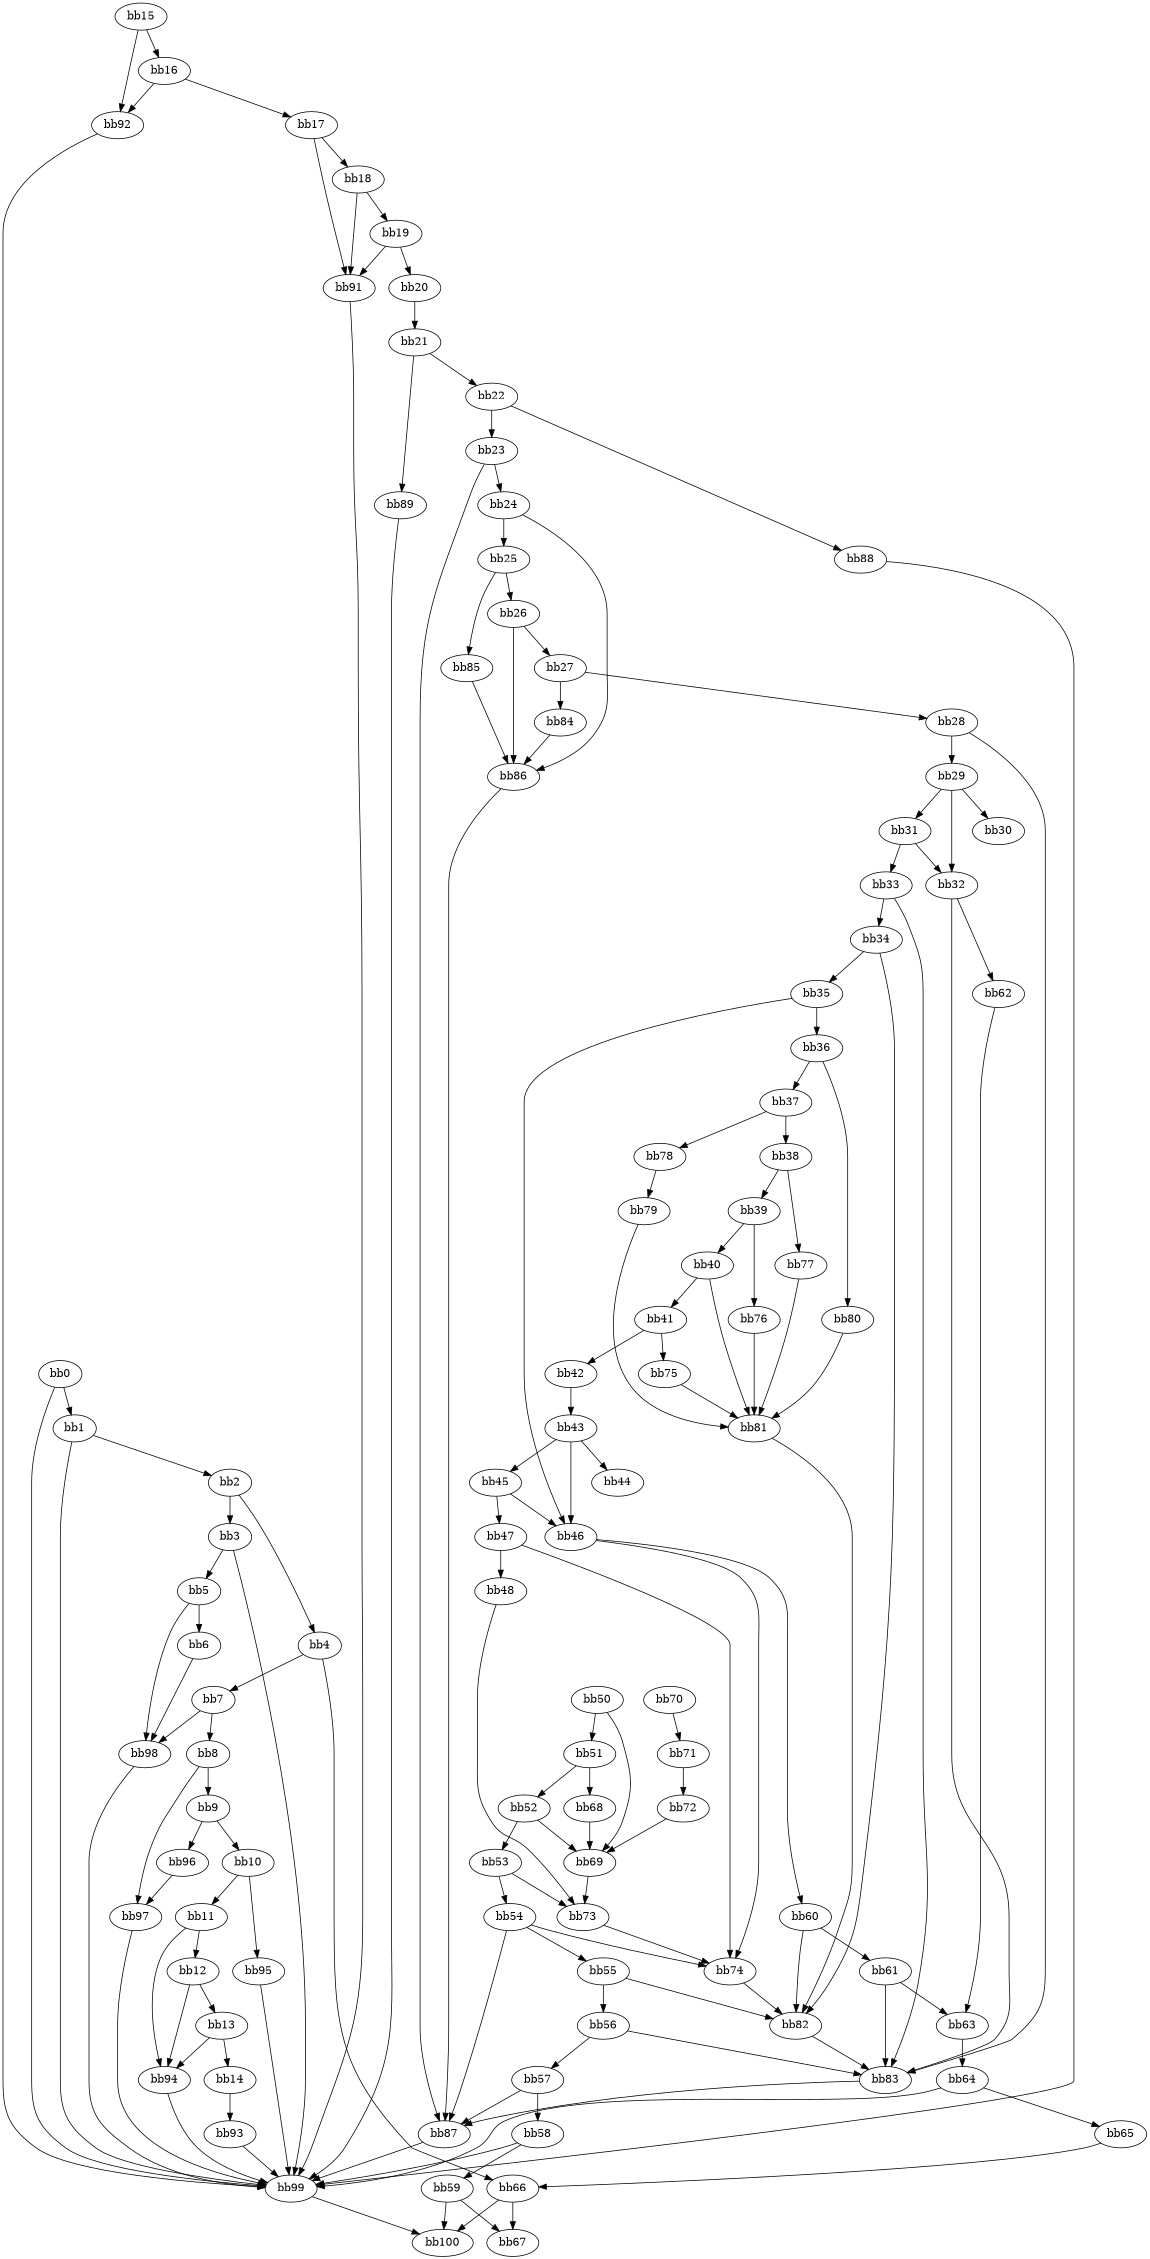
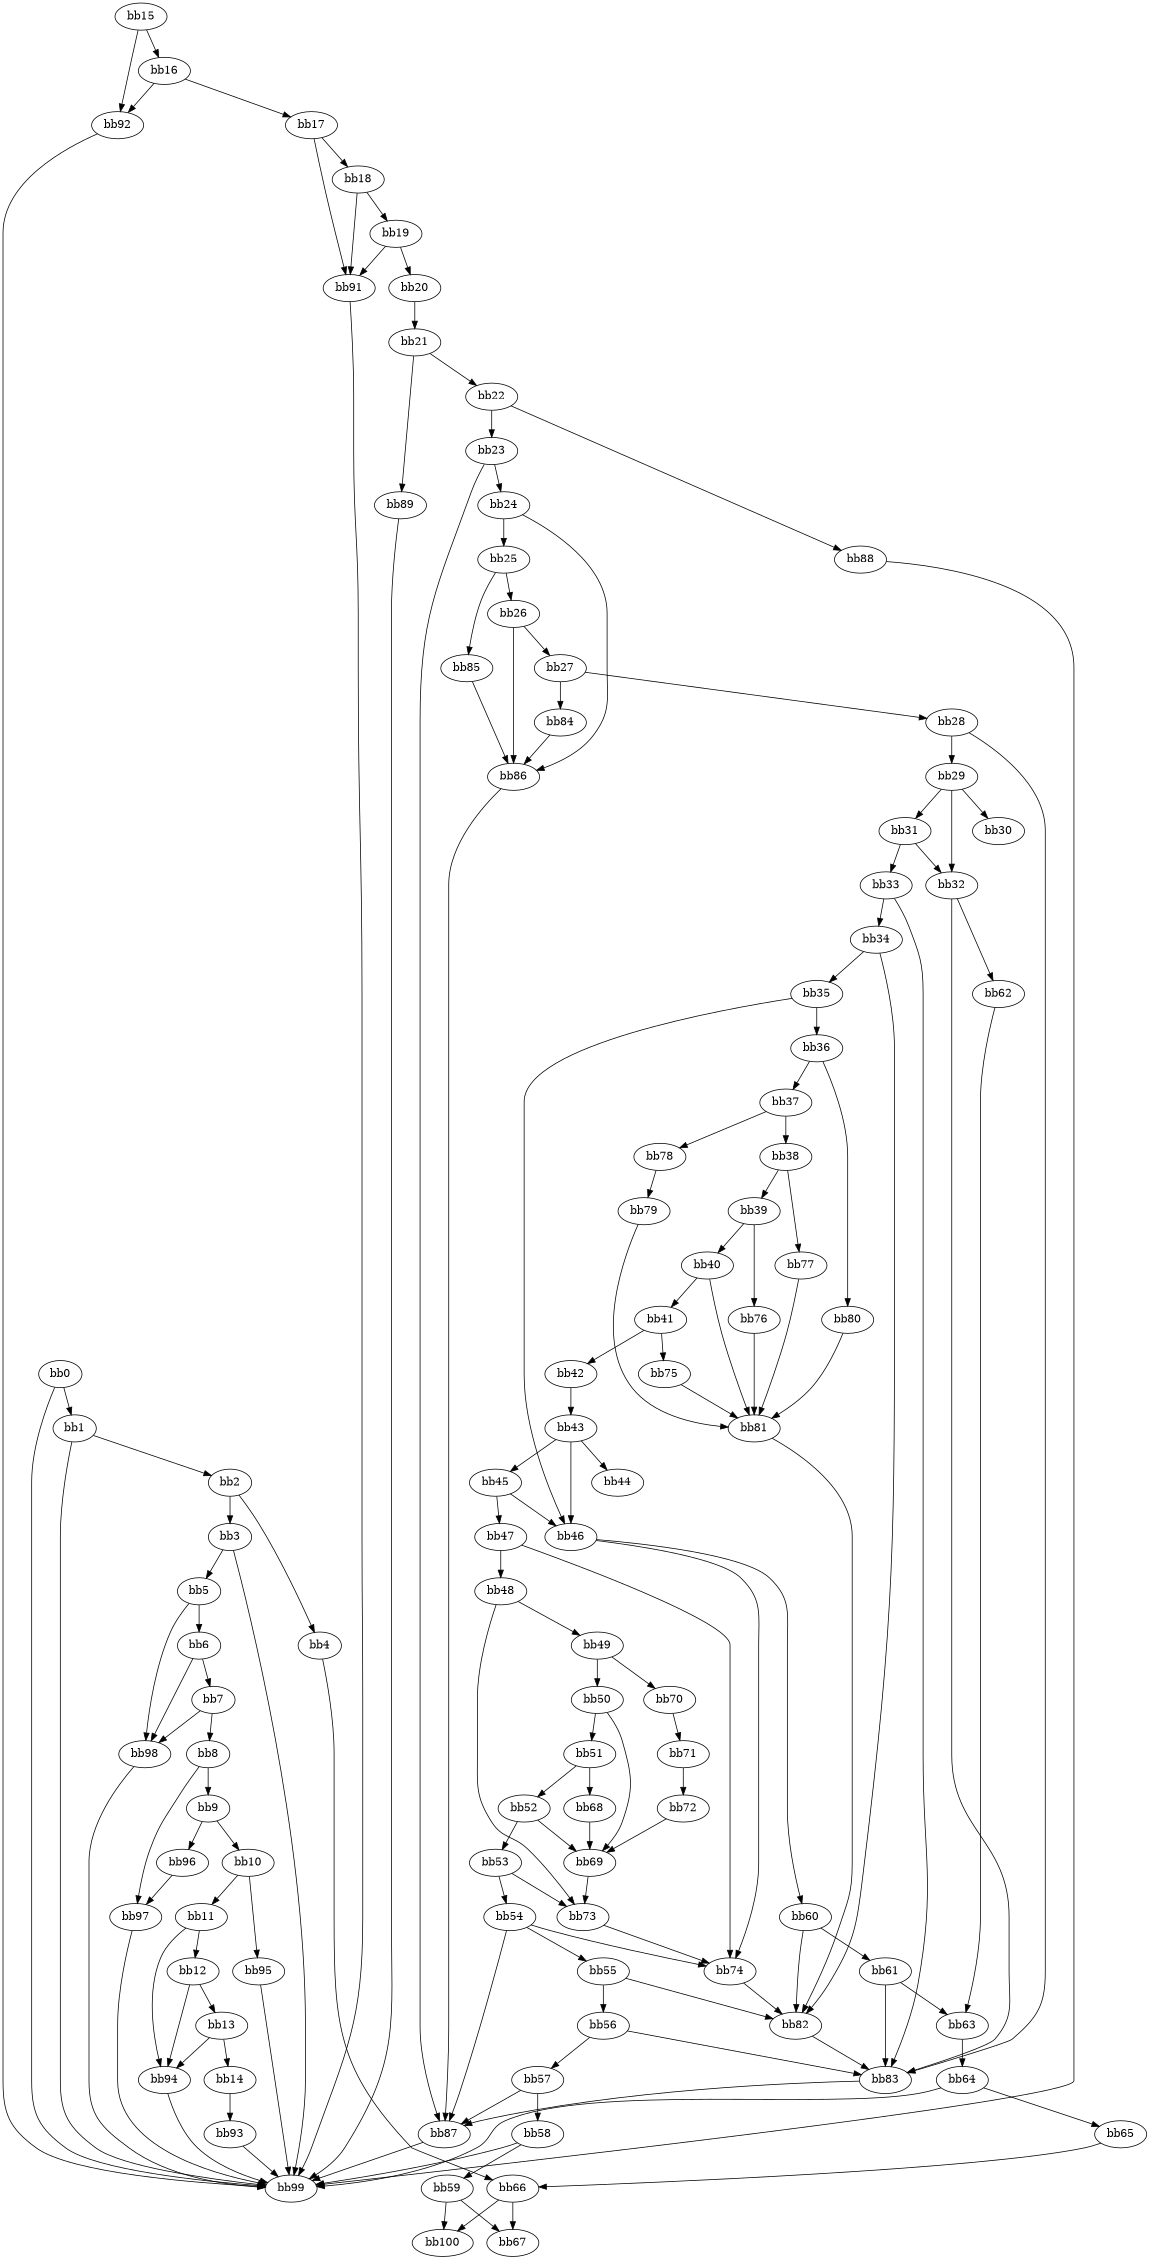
node "bb49": added
edge "bb4" -> "bb7": now "bb6" -> "bb7"
edge "bb99" -> "bb100": removed
